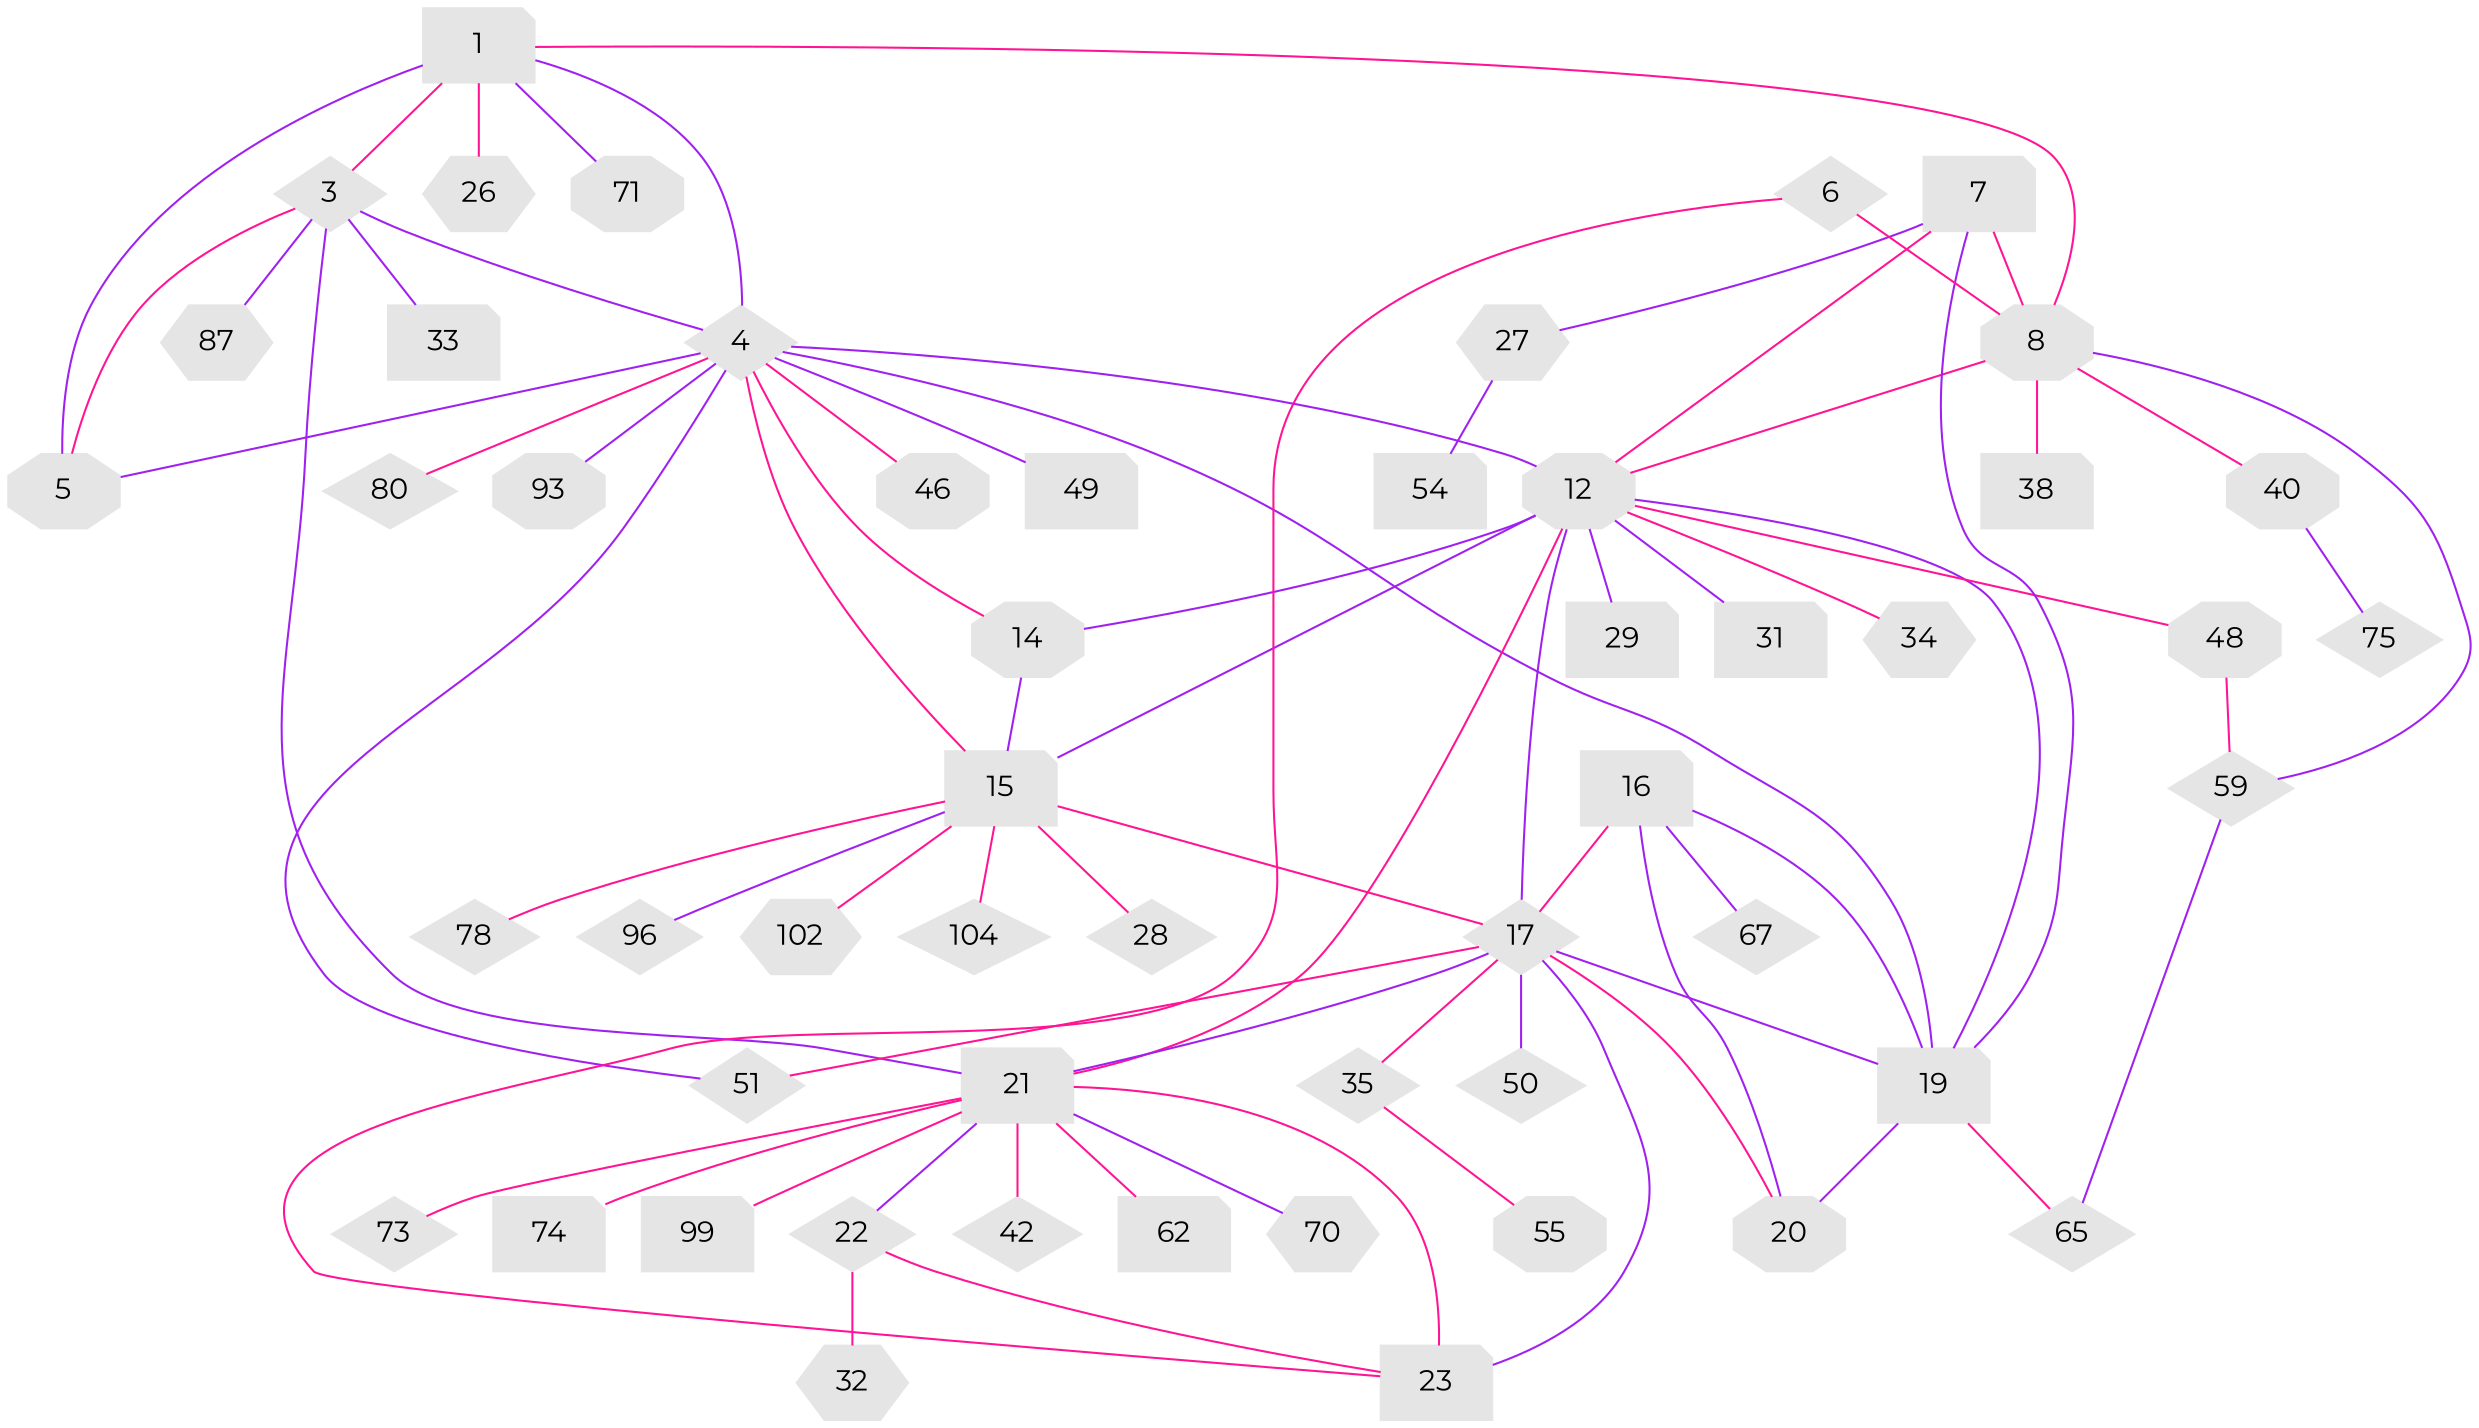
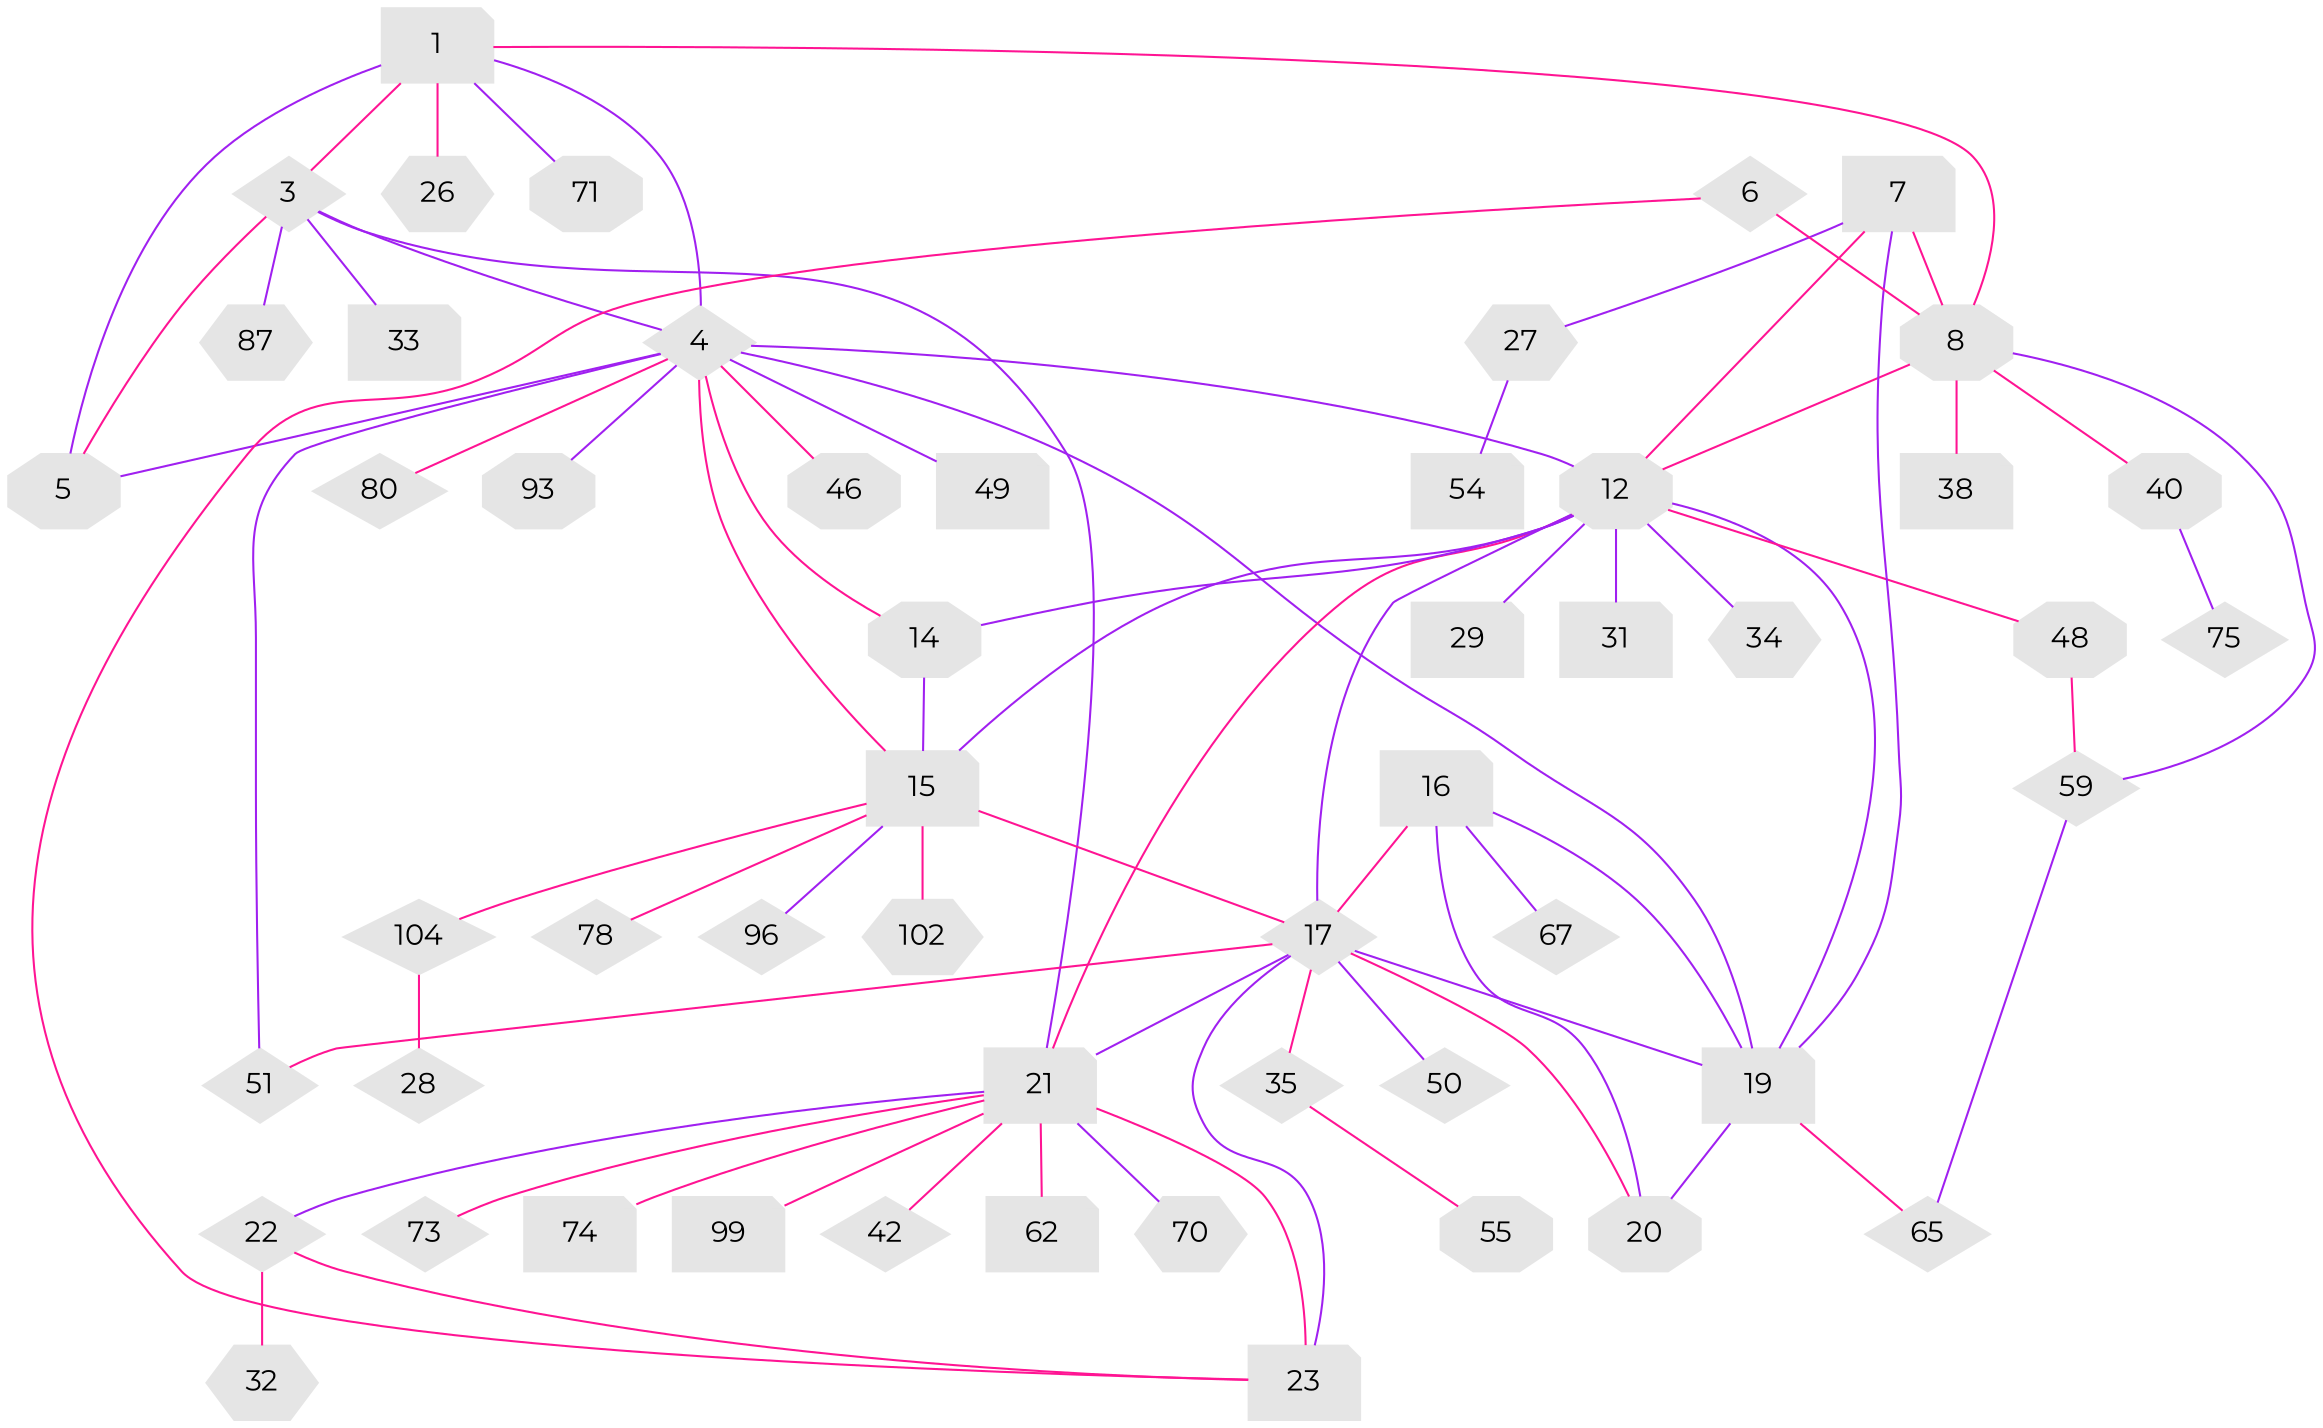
edge "12" -- "34": color deeppink -> purple
edge "15" -- "28": now "104" -- "28"
